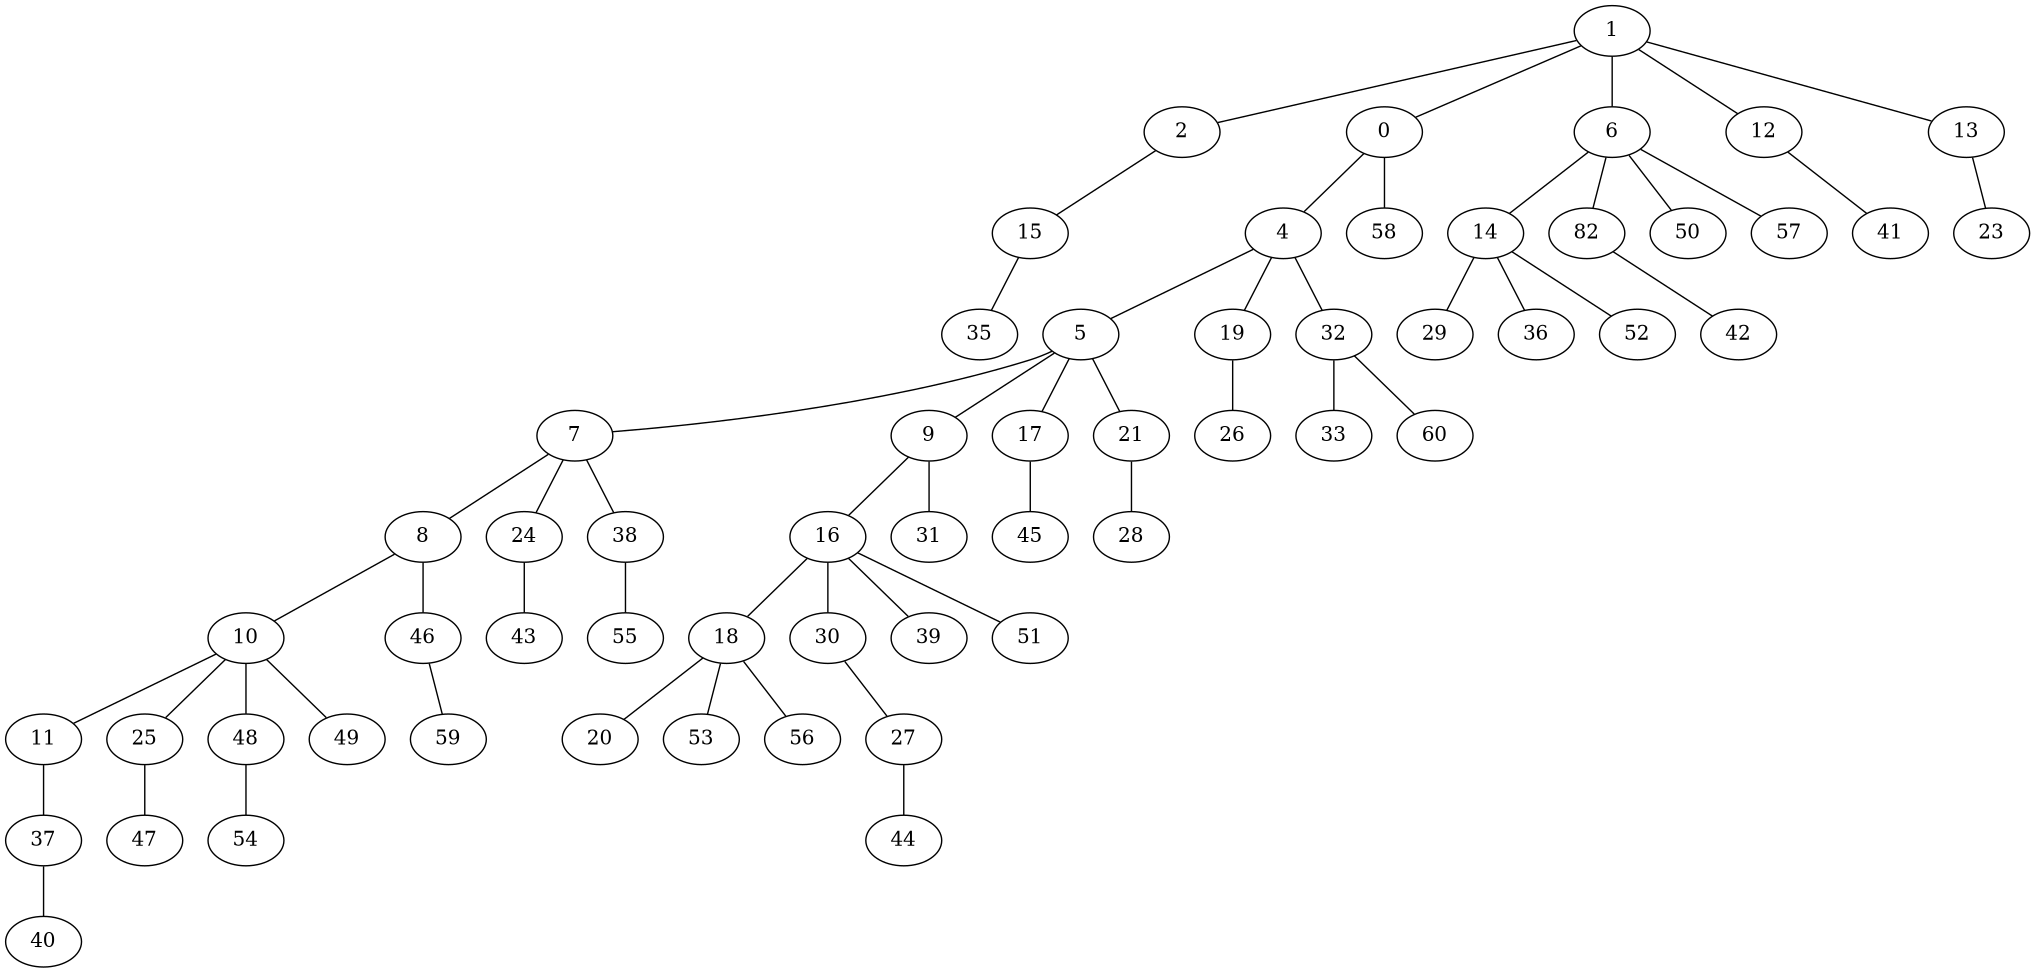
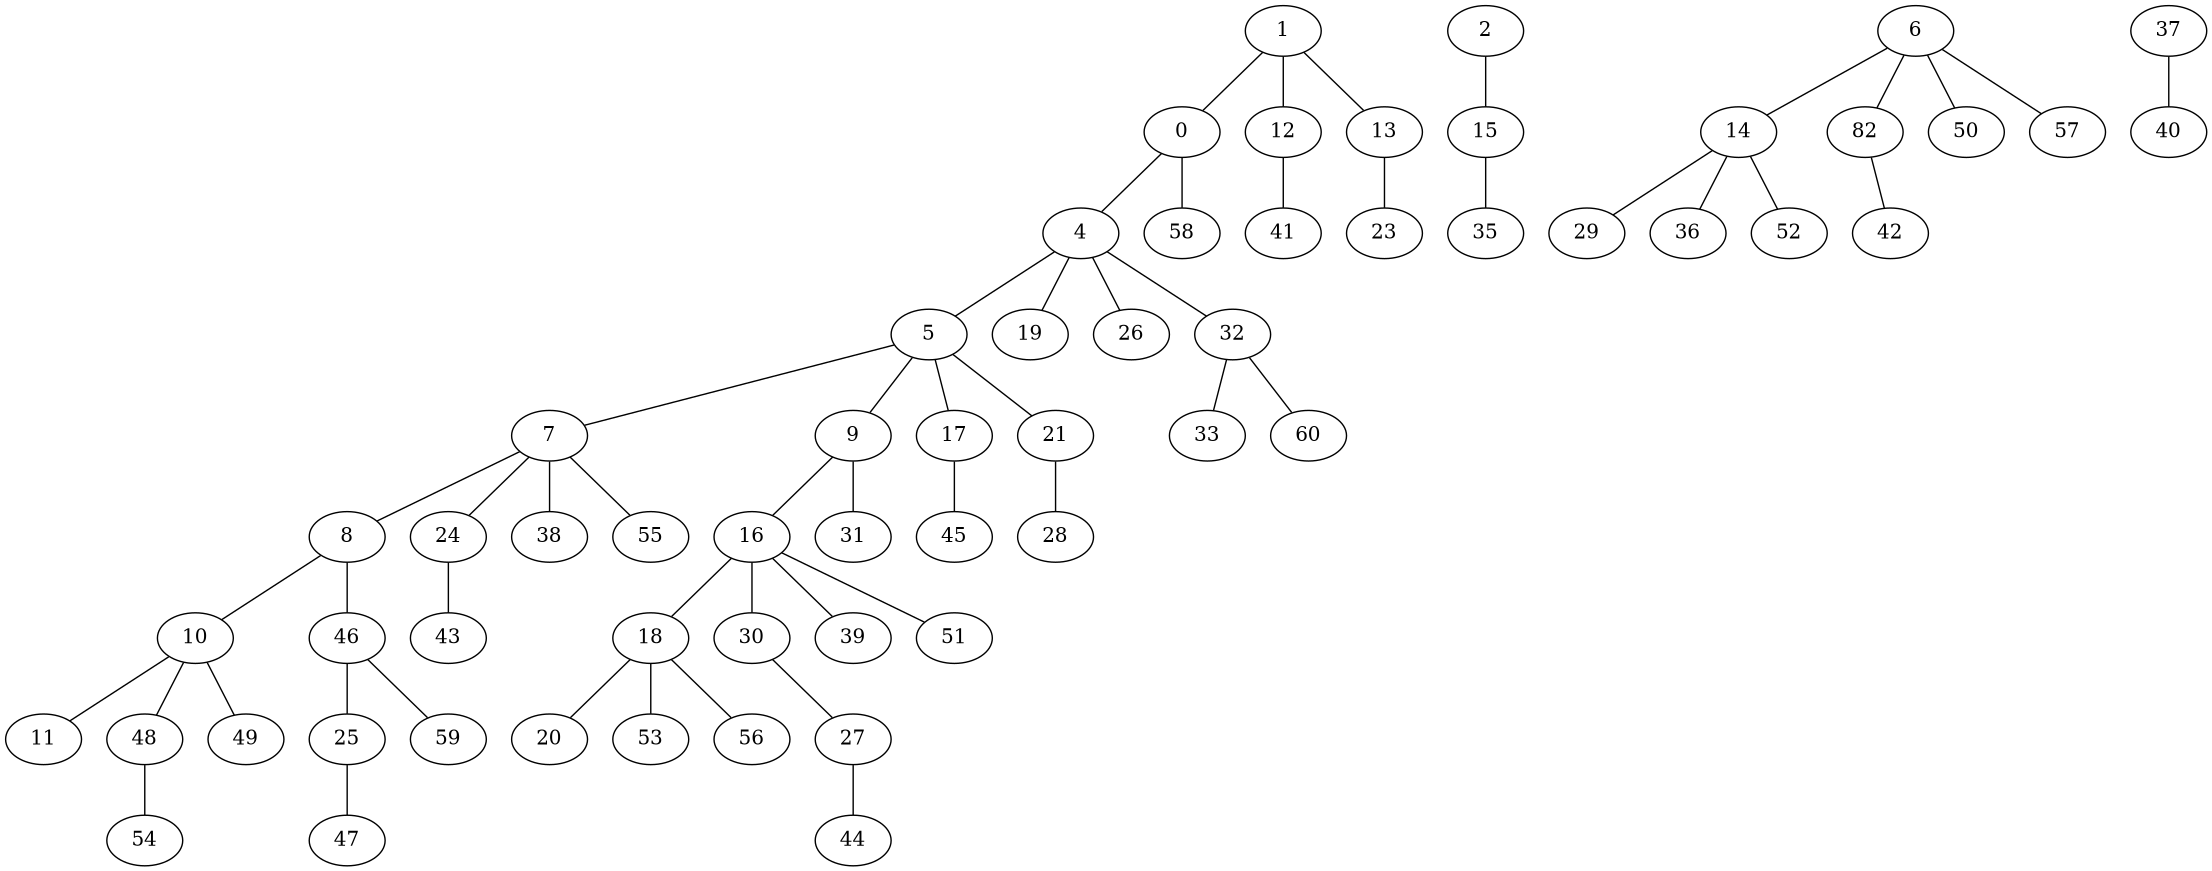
edge "1" -- "2": removed
edge "1" -- "6": removed
edge "19" -- "26": now "4" -- "26"
edge "38" -- "55": now "7" -- "55"
edge "10" -- "25": now "46" -- "25"
edge "11" -- "37": removed
